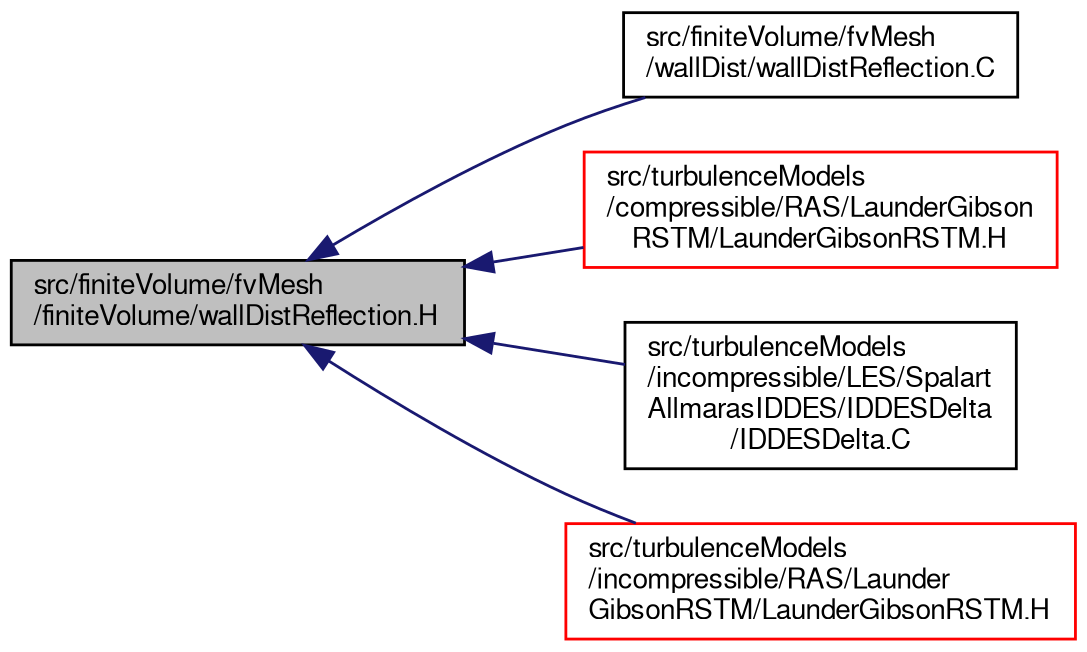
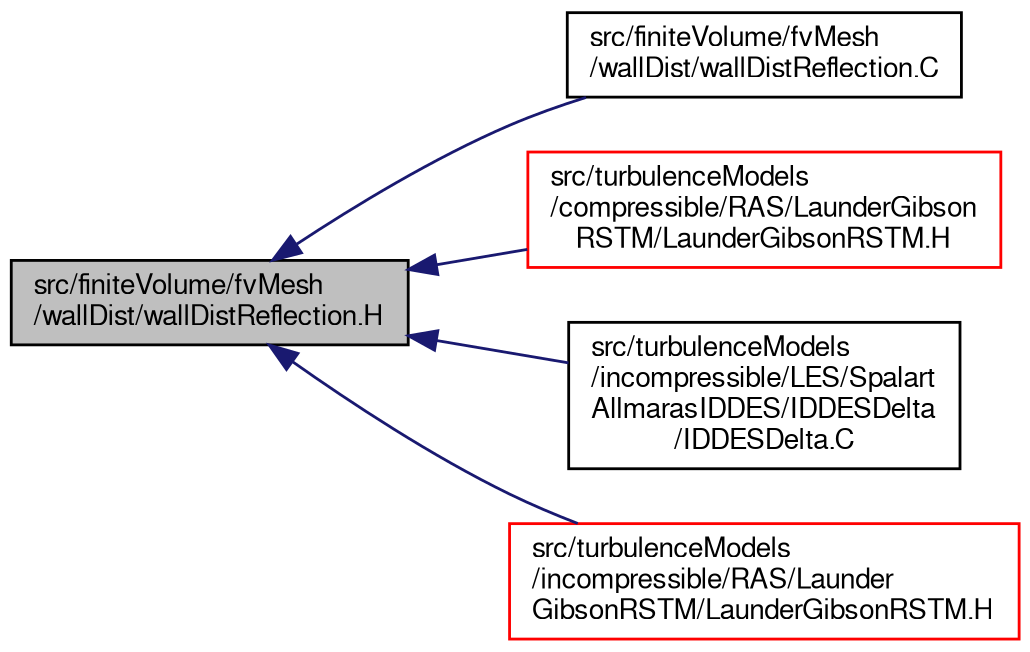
node "src/finiteVolume/fvMesh /finiteVolume/wallDistReflection.H": label "src/finiteVolume/fvMesh /finiteVolume/wallDistReflection.H" -> "src/finiteVolume/fvMesh /wallDist/wallDistReflection.H"
